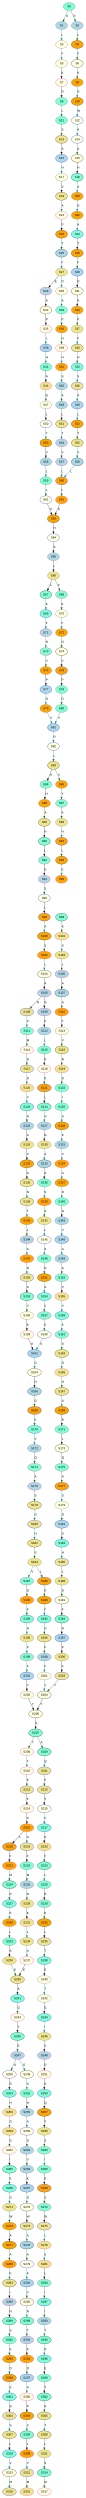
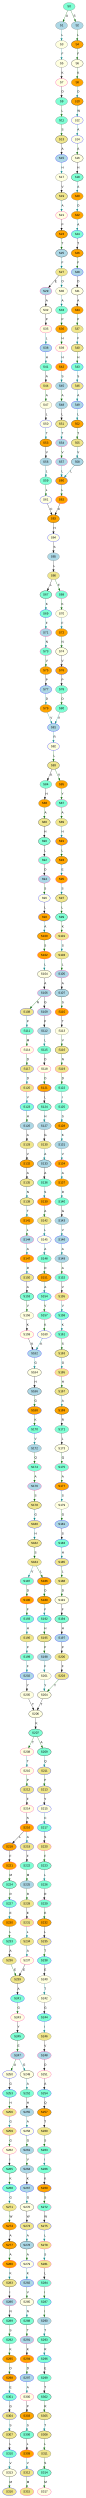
edge "S44" -> "S47": label "Q" -> "A"
node "S97": added
